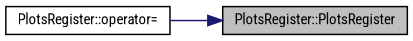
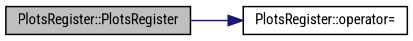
edge "PlotsRegister::operator=" -> "PlotsRegister::PlotsRegister": reversed
